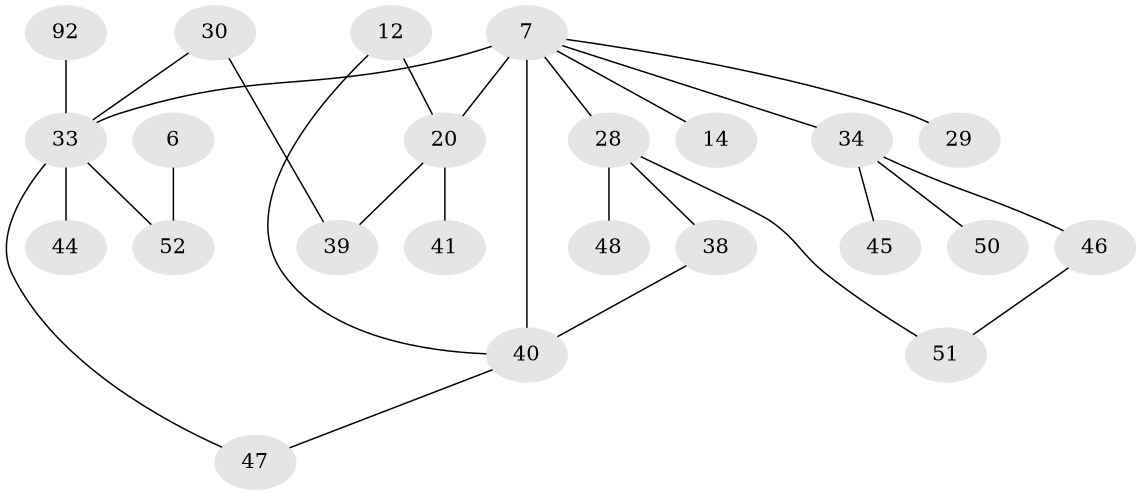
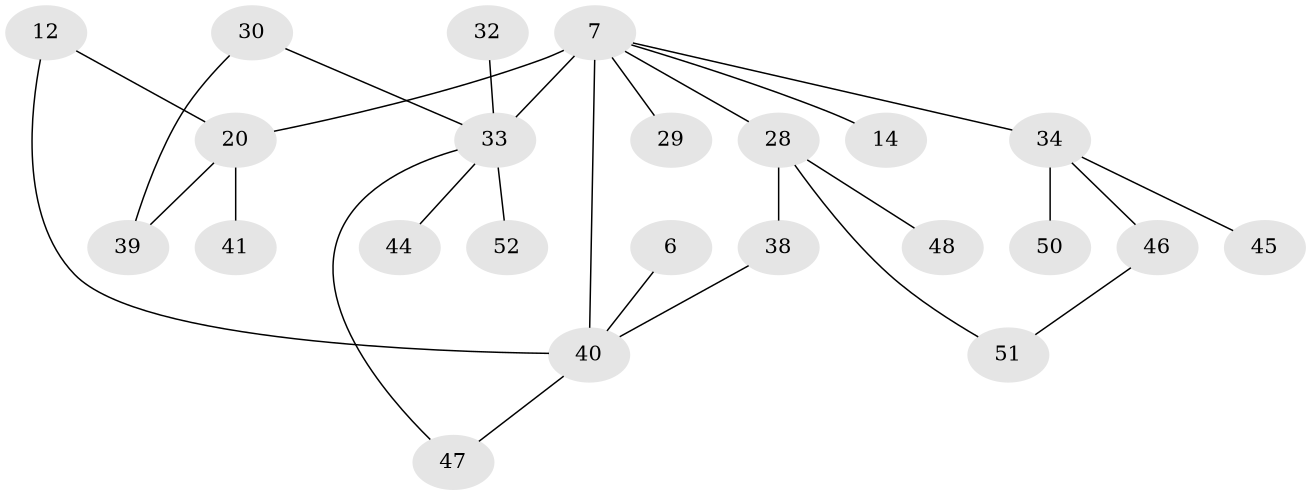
node "92": label "92" -> "32"
edge "6" -- "52": now "6" -- "40"
